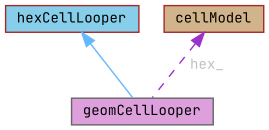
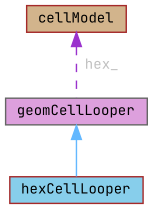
edge "geomCellLooper" -> "hexCellLooper": reversed
